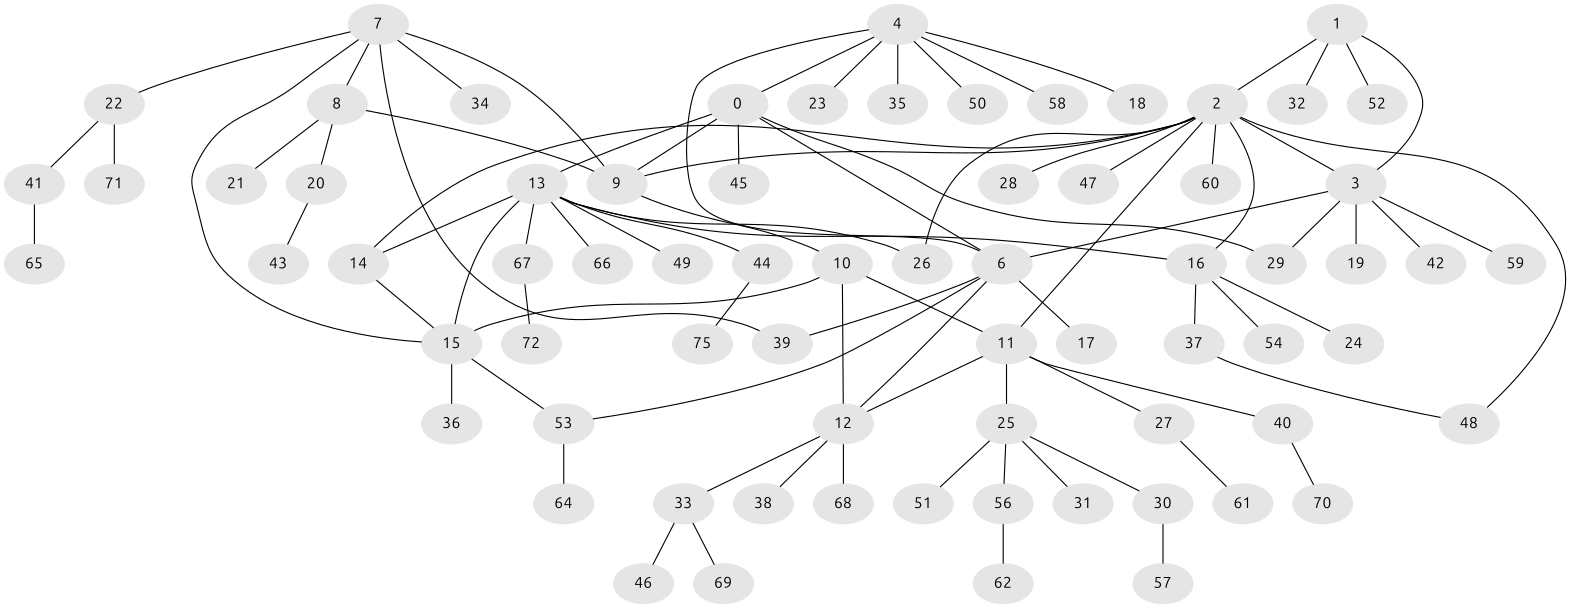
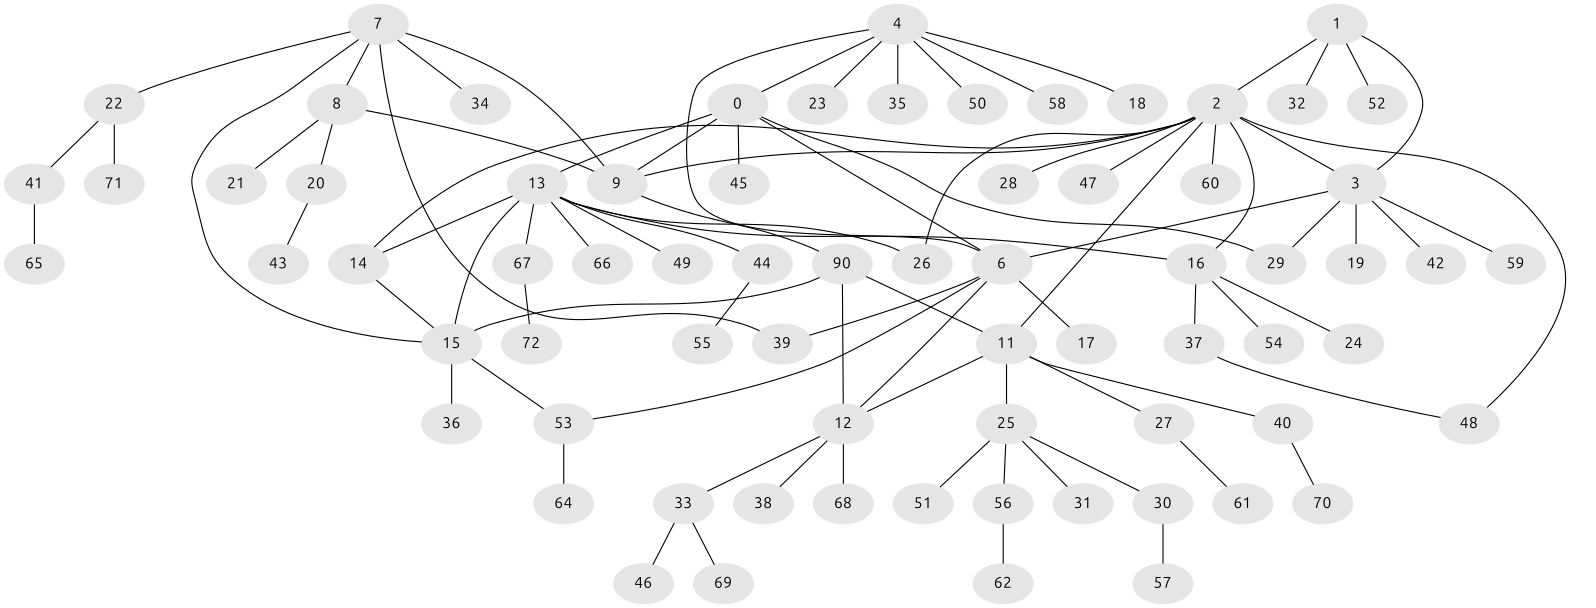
node "10": label "10" -> "90"
node "75": label "75" -> "55"
